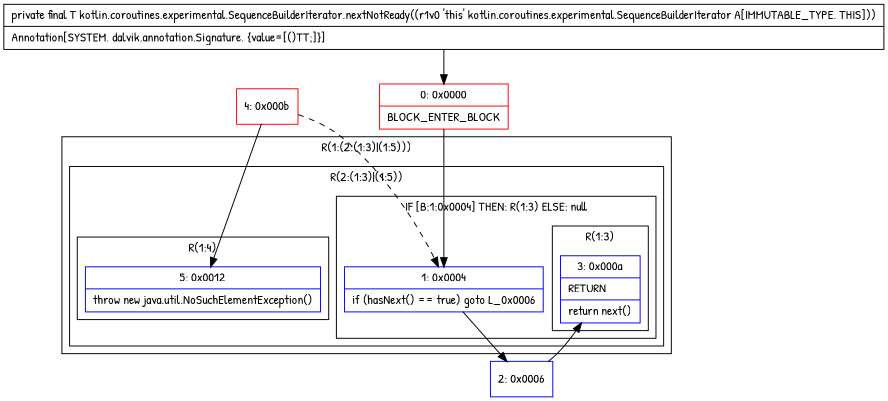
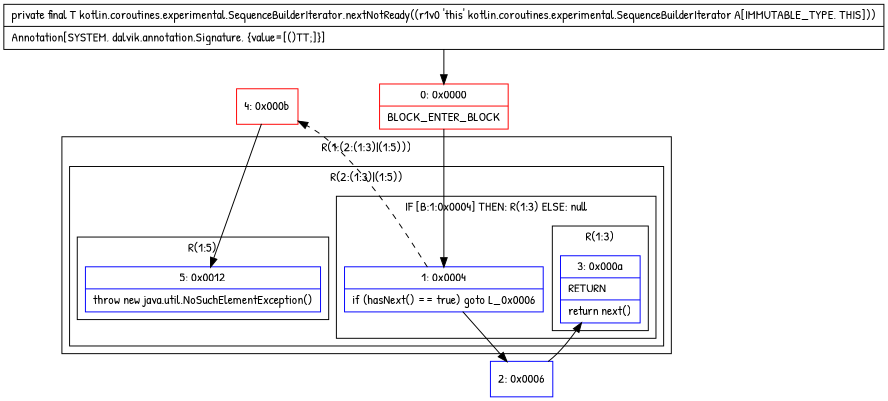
edge "4: 0x000b" -> "1: 0x0004": reversed
cluster "R(1:4)": label "R(1:4)" -> "R(1:5)"
